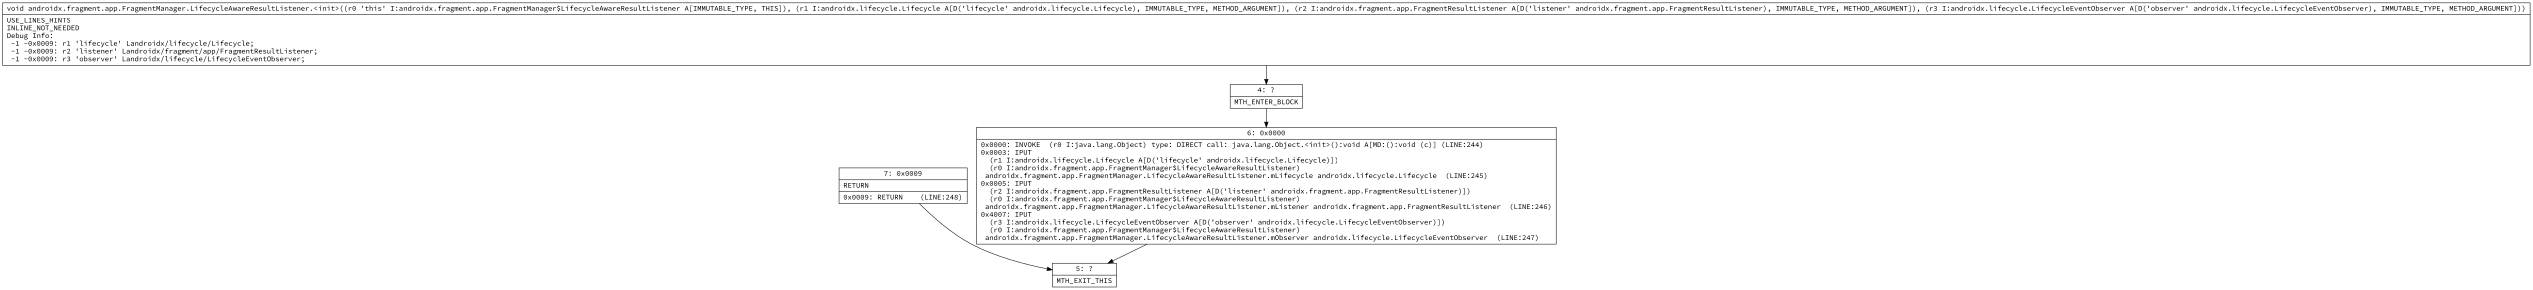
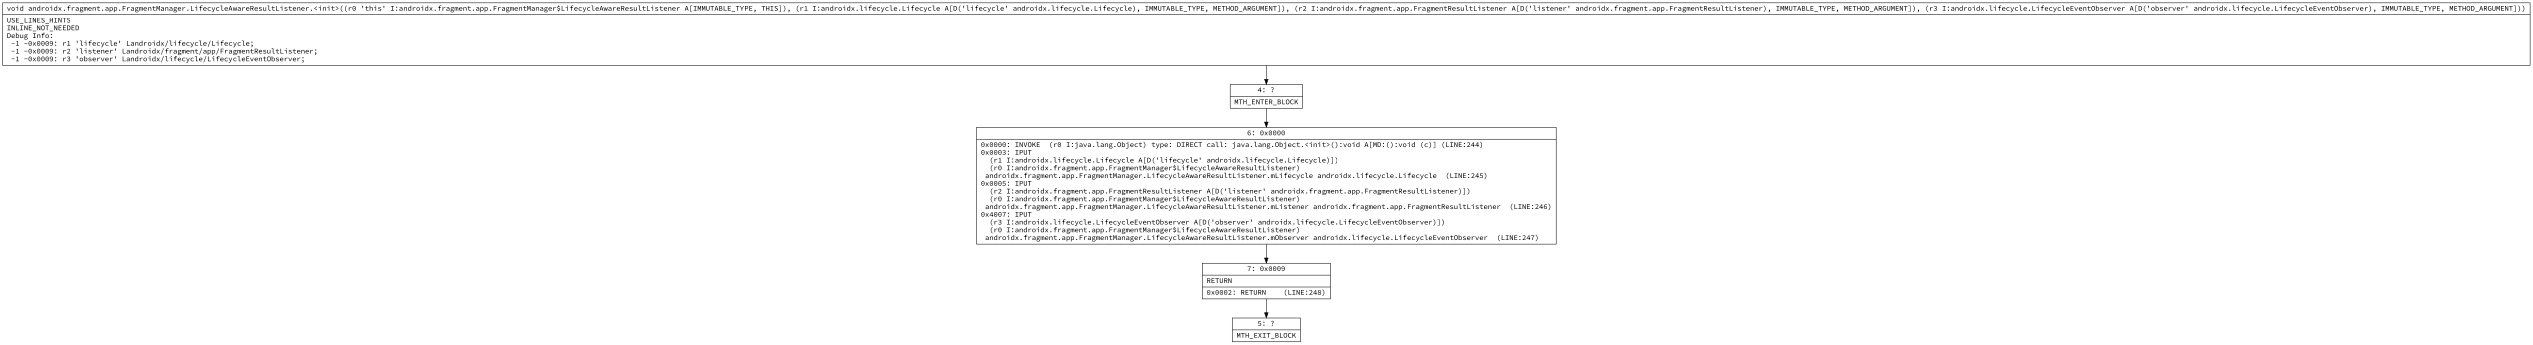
node "7: 0x0009": text "0x0009: RETURN    (LINE:248)" -> "0x0002: RETURN    (LINE:248)"
edge "6: 0x0000" -> "5: ?": now "6: 0x0000" -> "7: 0x0009"
node "5: ?": text "MTH_EXIT_THIS" -> "MTH_EXIT_BLOCK"
